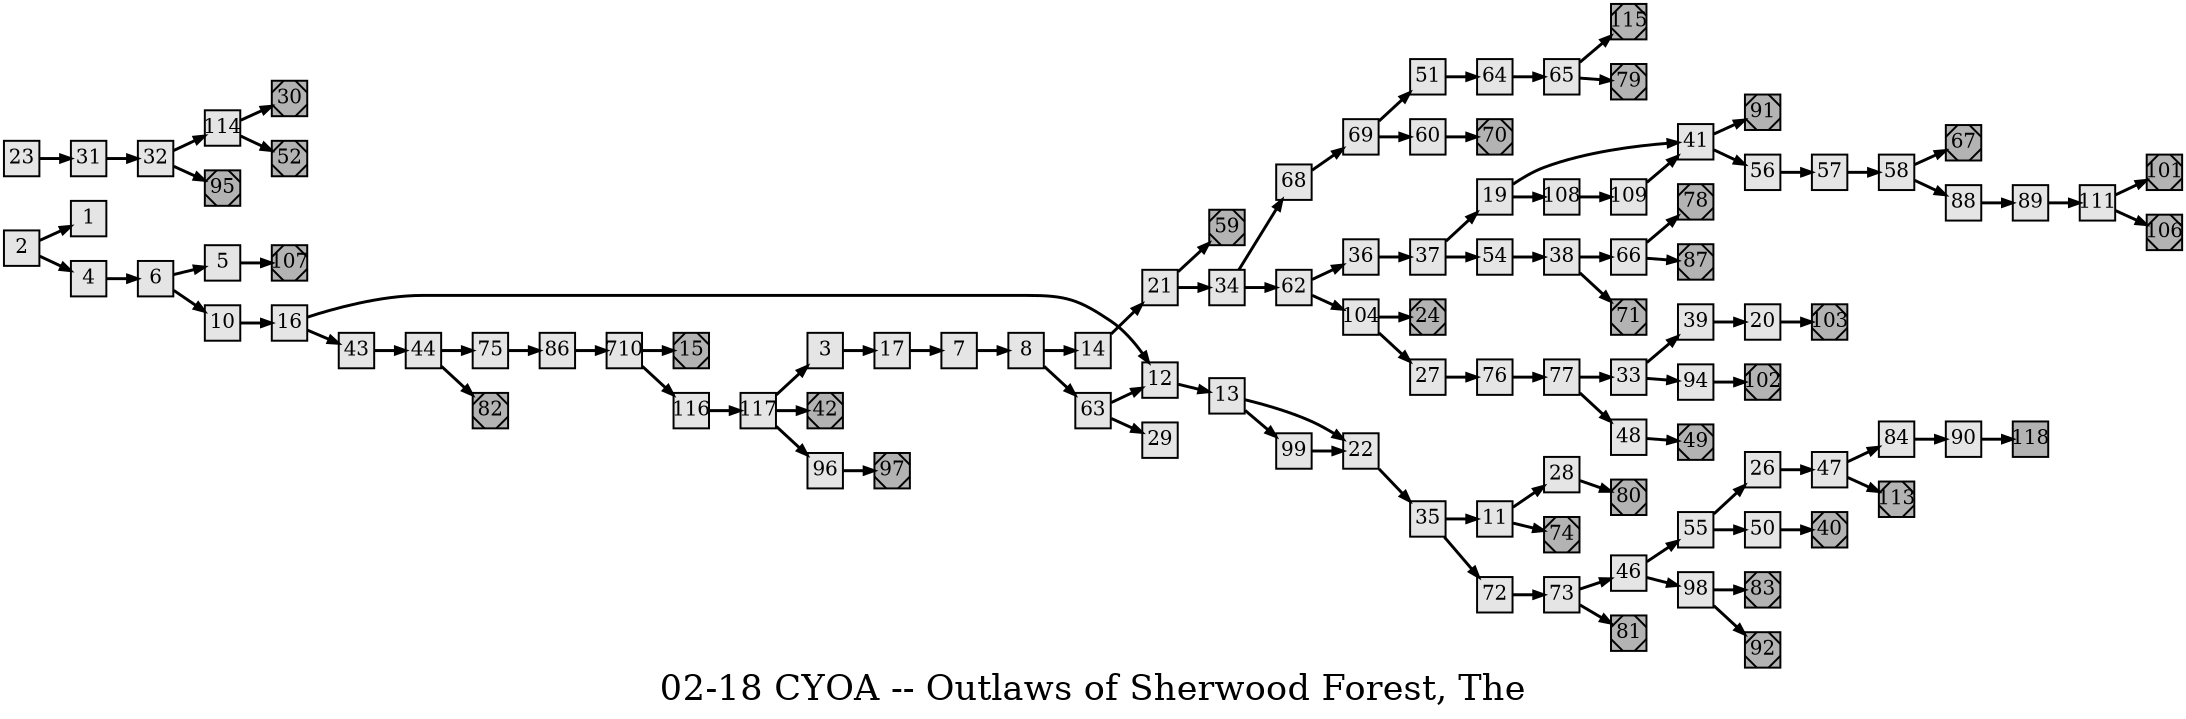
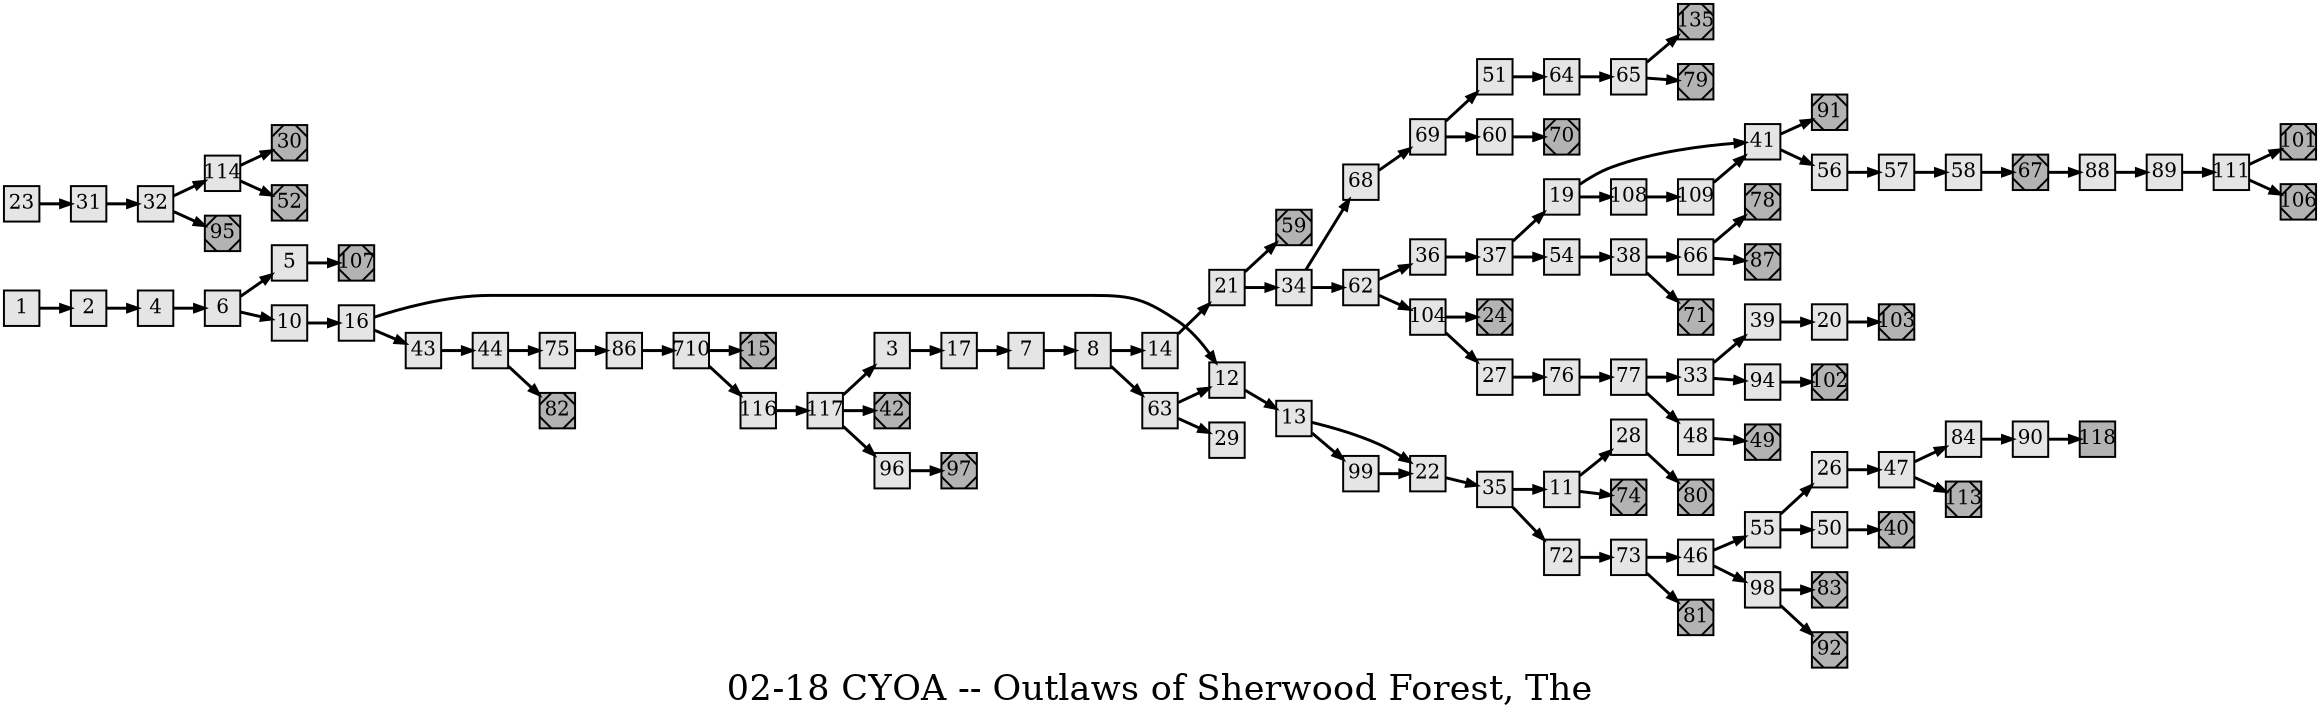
node "115": label "115" -> "135"
edge "58" -> "88": now "67" -> "88"
edge "2" -> "1": reversed
